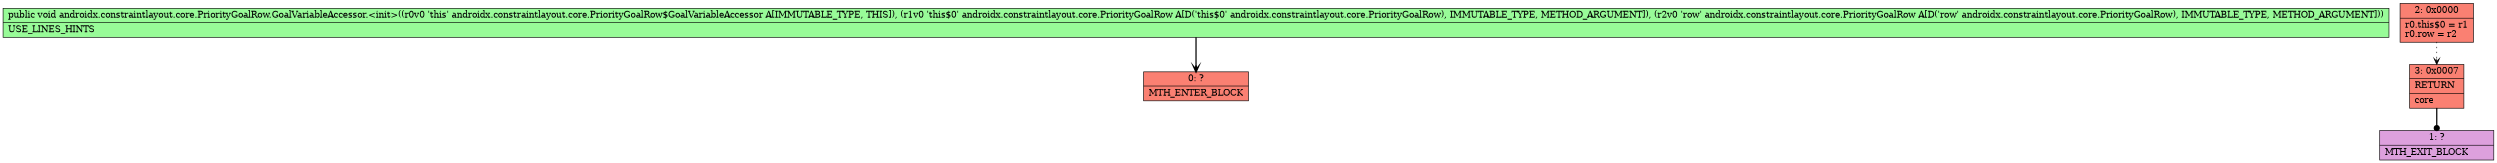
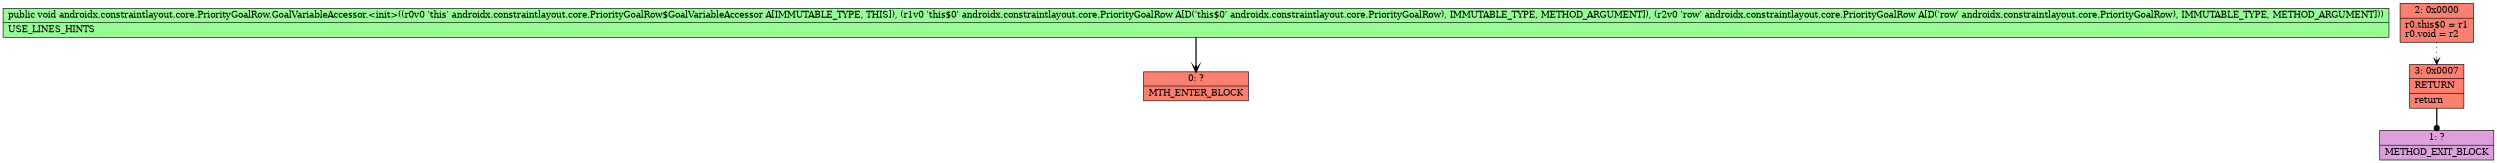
node "2: 0x0000": text "r0.row = r2" -> "r0.void = r2"
node "3: 0x0007": text "core" -> "return"
node "1: ?": text "MTH_EXIT_BLOCK" -> "METHOD_EXIT_BLOCK"
